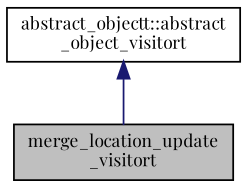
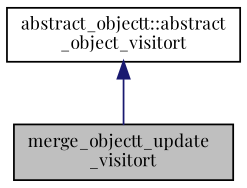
node "merge_location_update _visitort": label "merge_location_update _visitort" -> "merge_objectt_update _visitort"
